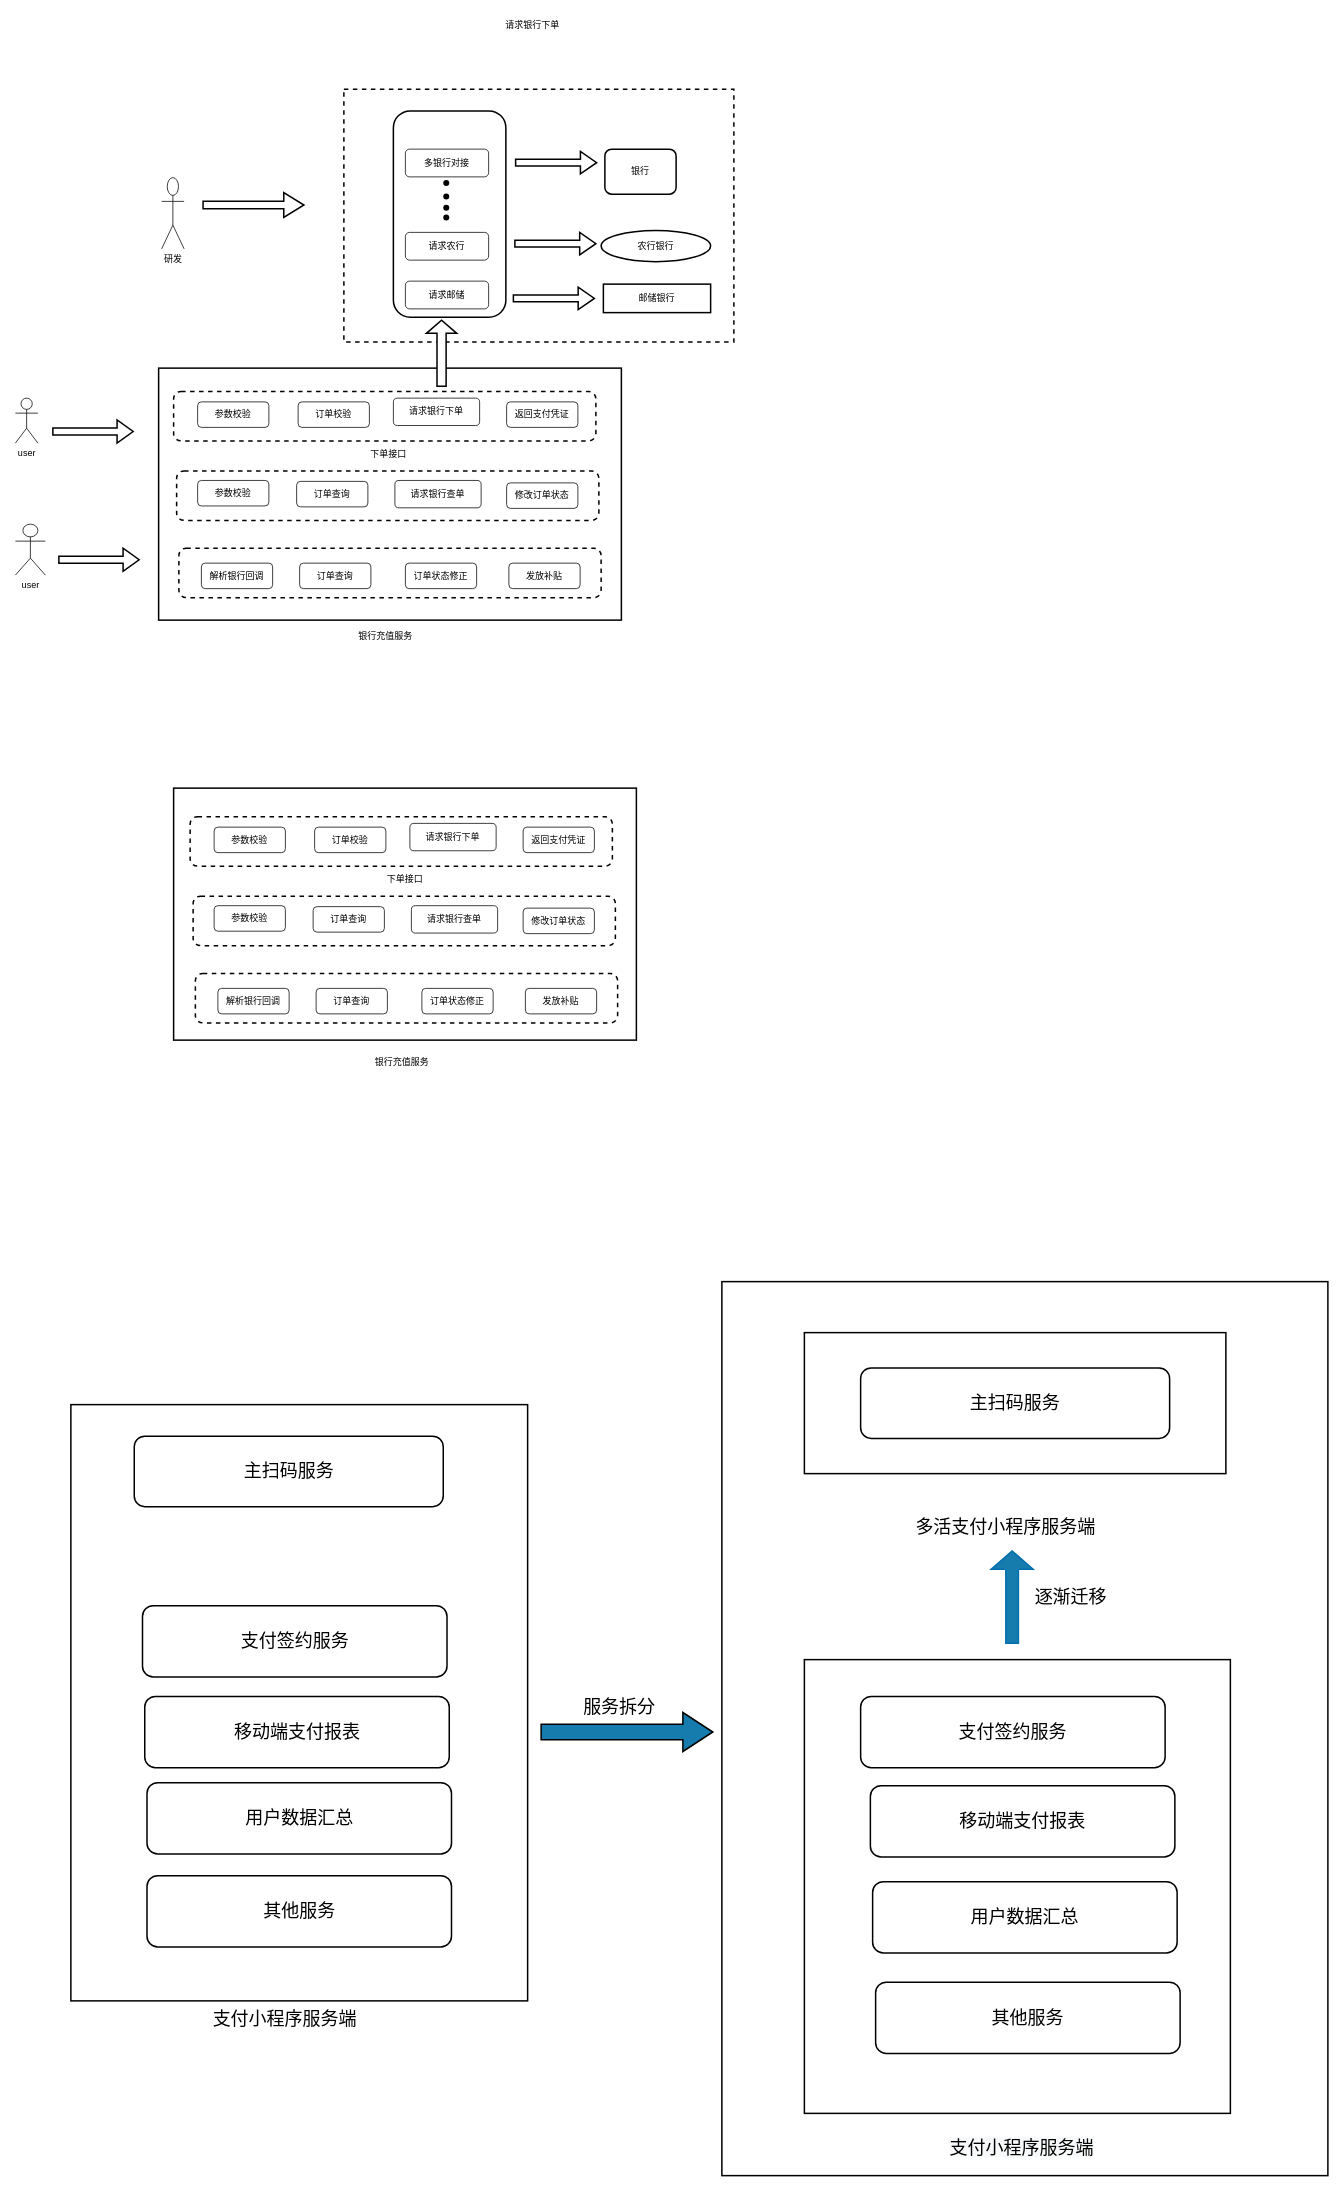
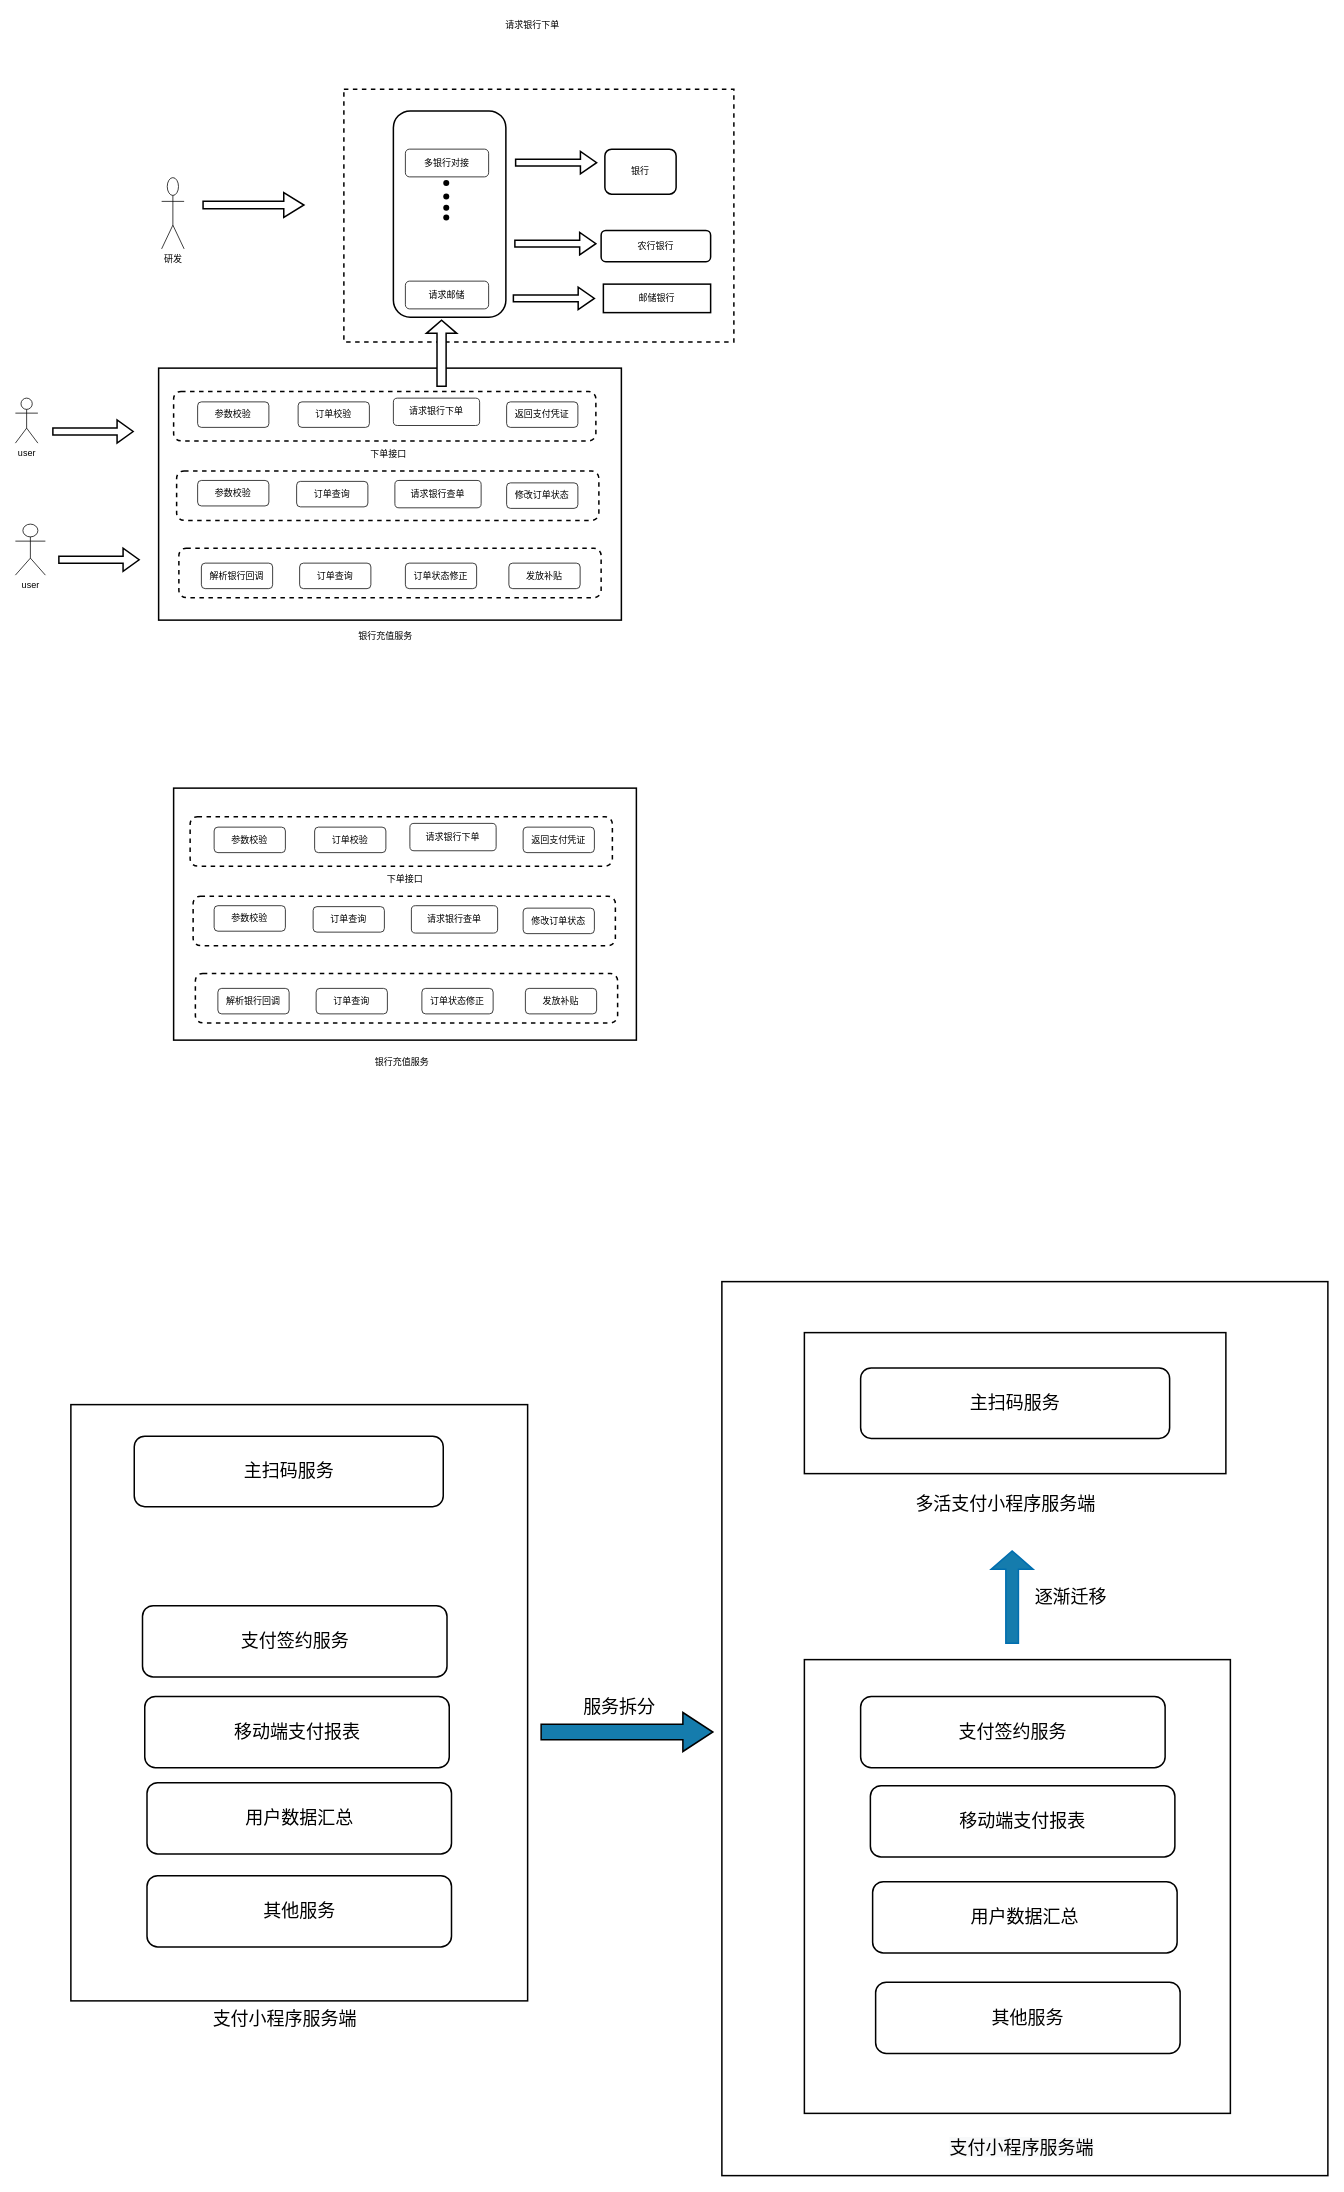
node "请求农行": removed
node "农行银行": shape ellipse -> rounded rectangle
node "多活支付小程序服务端": moved (1005, 1526) -> (1005, 1504)
